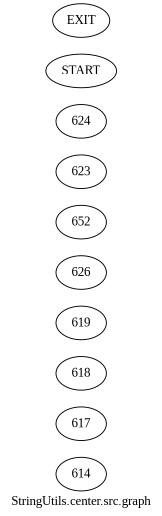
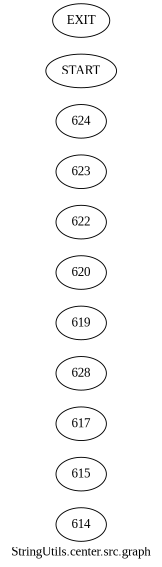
node "652": label "652" -> "622"
node "626": label "626" -> "620"
node "618": label "618" -> "628"
node "615": added
